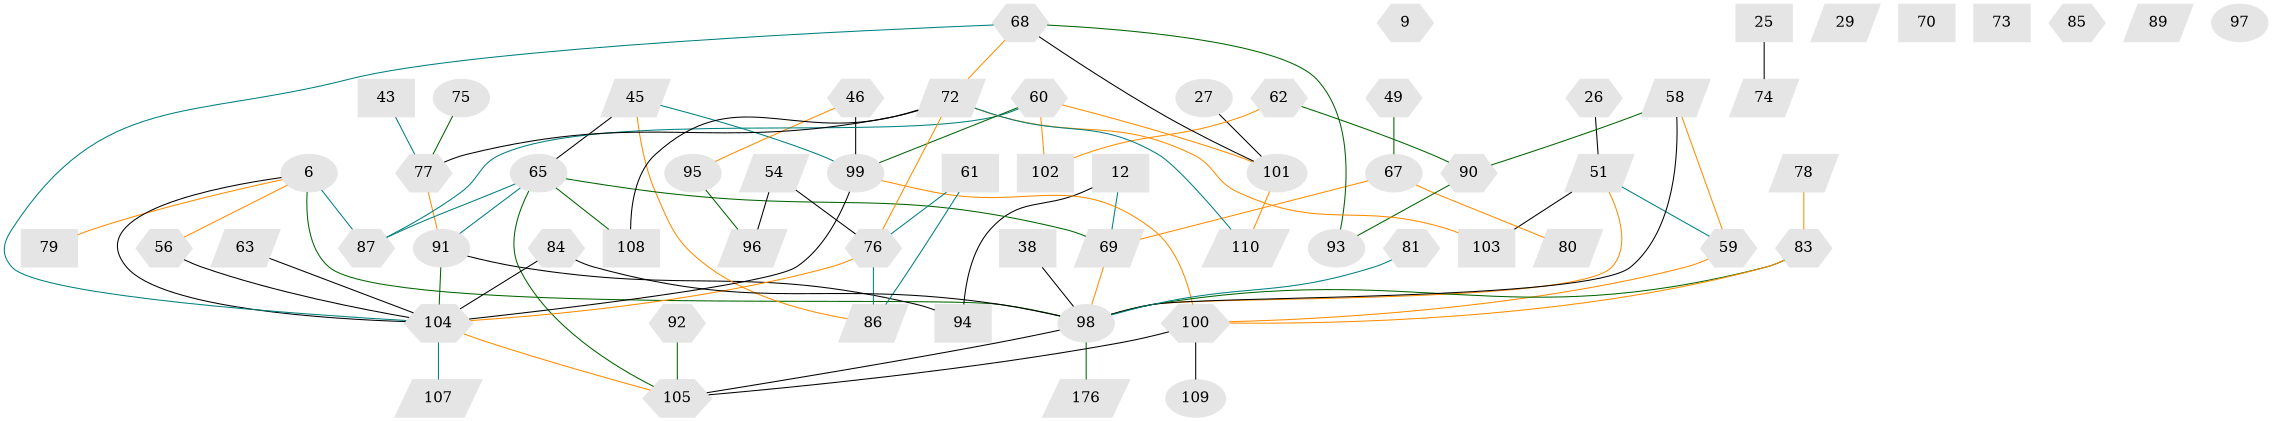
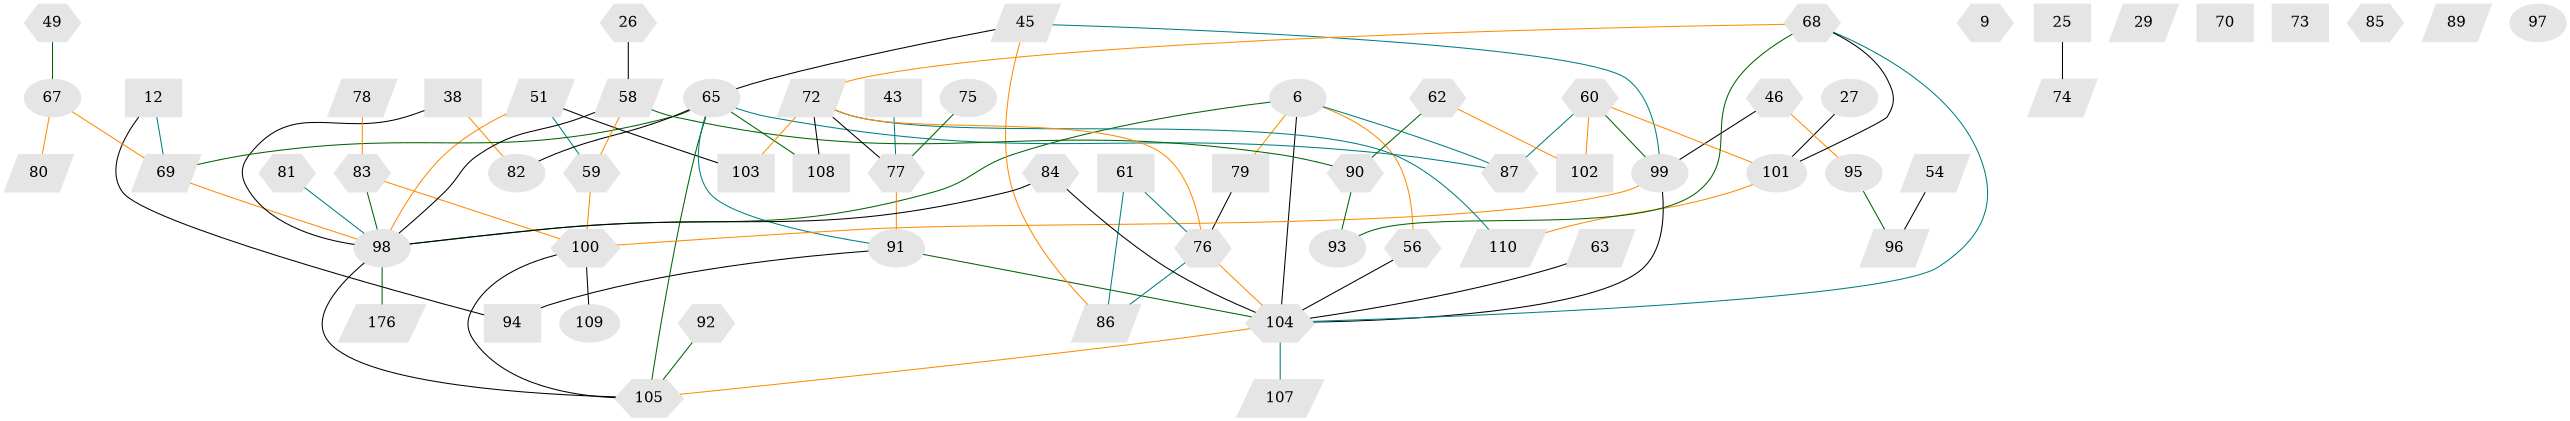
edge "26" -- "51": now "26" -- "58"
node "82": added
edge "54" -- "76": now "79" -- "76"
